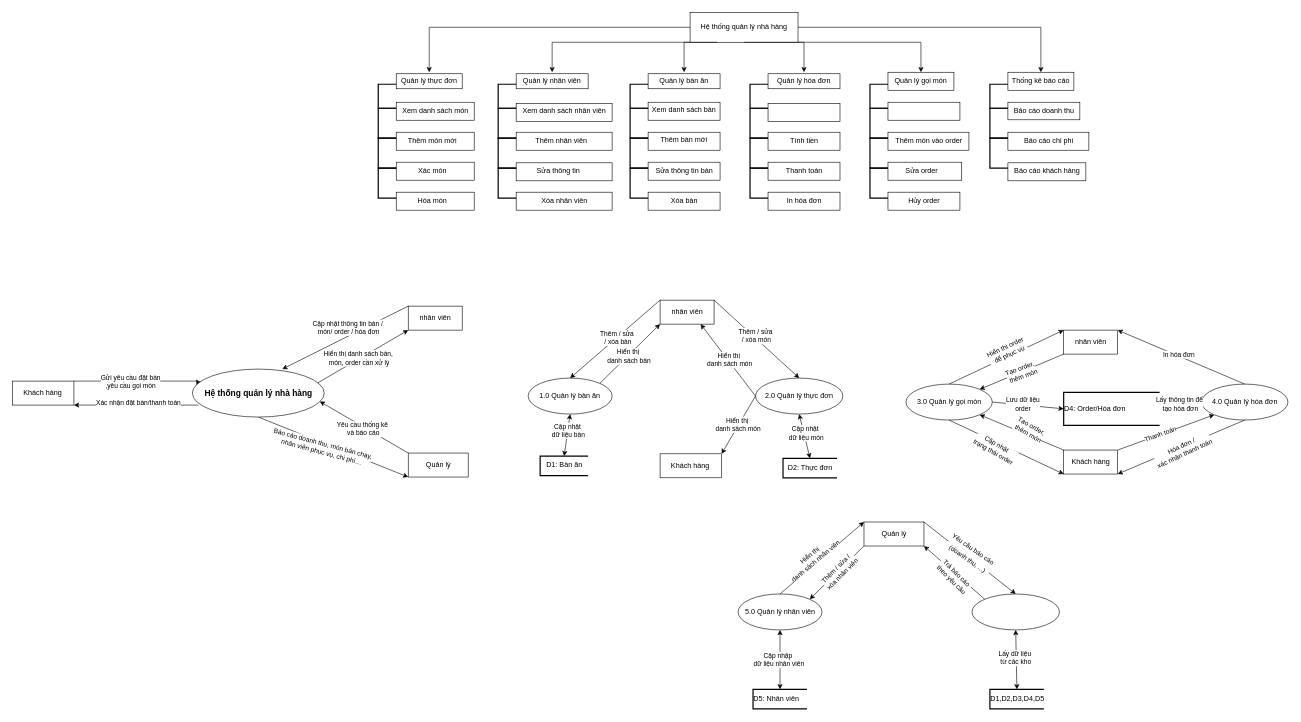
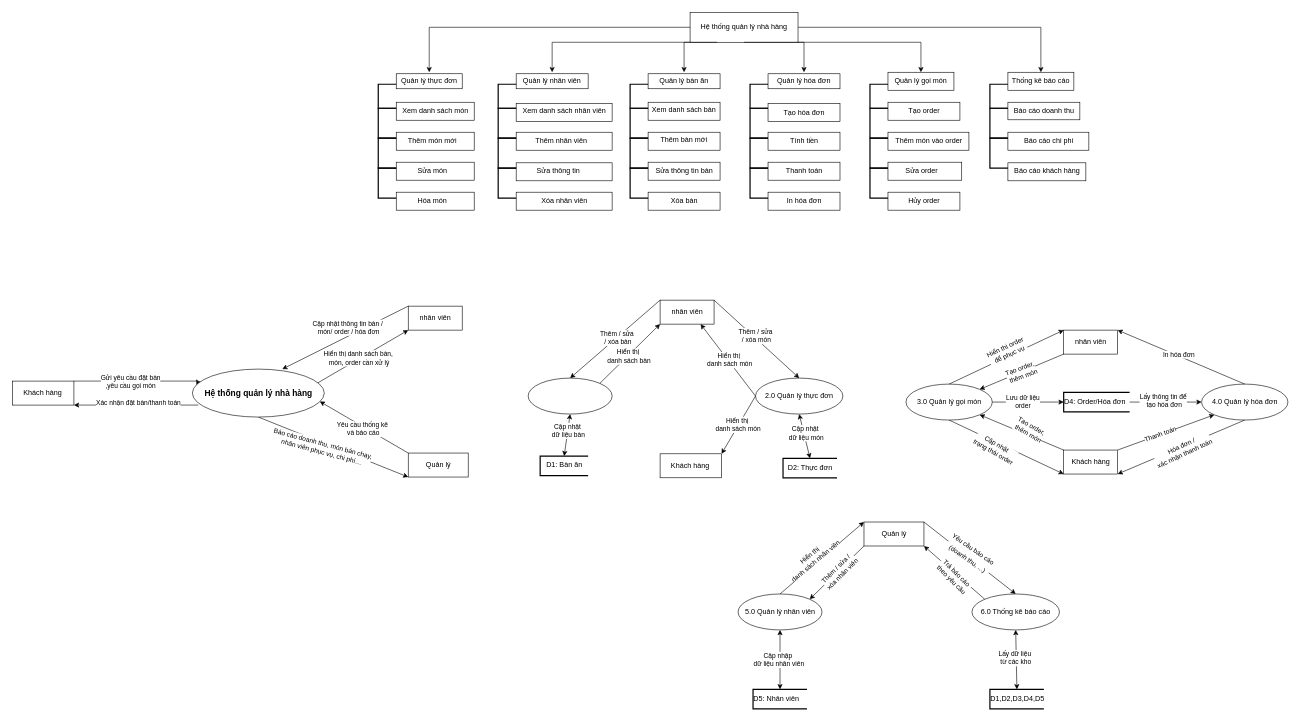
node "Tạo order": added
node "Tạo hóa đơn": added
node "Xác món": label "Xác món" -> "Sửa món"
node "1.0 Quản lý bàn ăn": removed
node "D4: Order/Hóa đơn": size 96x33 -> 66x20
node "6.0 Thống kê báo cáo": added
